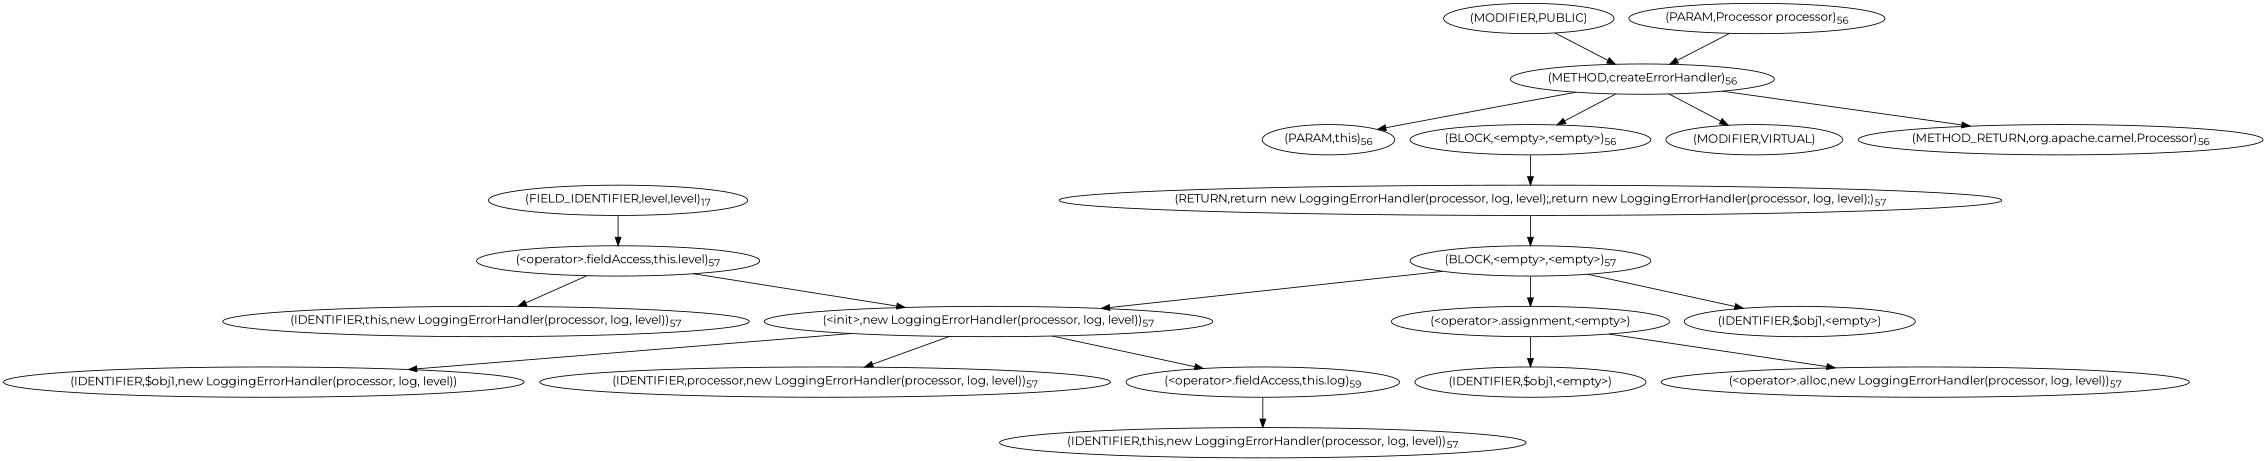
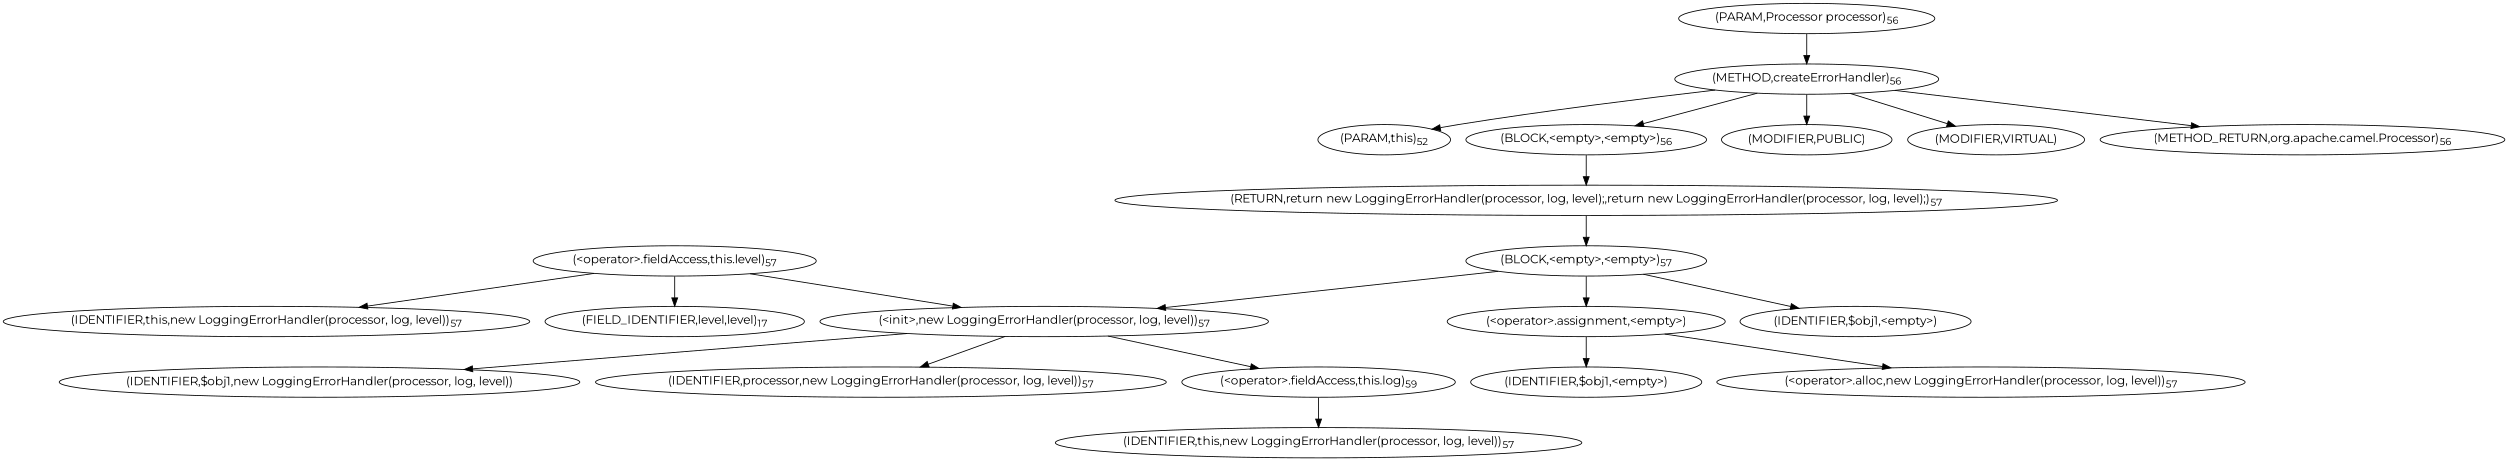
edge "(MODIFIER,PUBLIC)" -> "(METHOD,createErrorHandler)": reversed
node "(PARAM,this)": text "56" -> "52"
edge "(FIELD_IDENTIFIER,level,level)" -> "(<operator>.fieldAccess,this.level)": reversed
